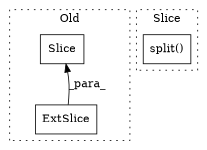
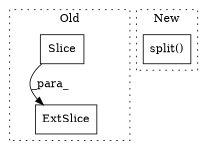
cluster "Slice": label "Slice" -> "New"
edge "ExtSlice" -> "Slice": reversed
